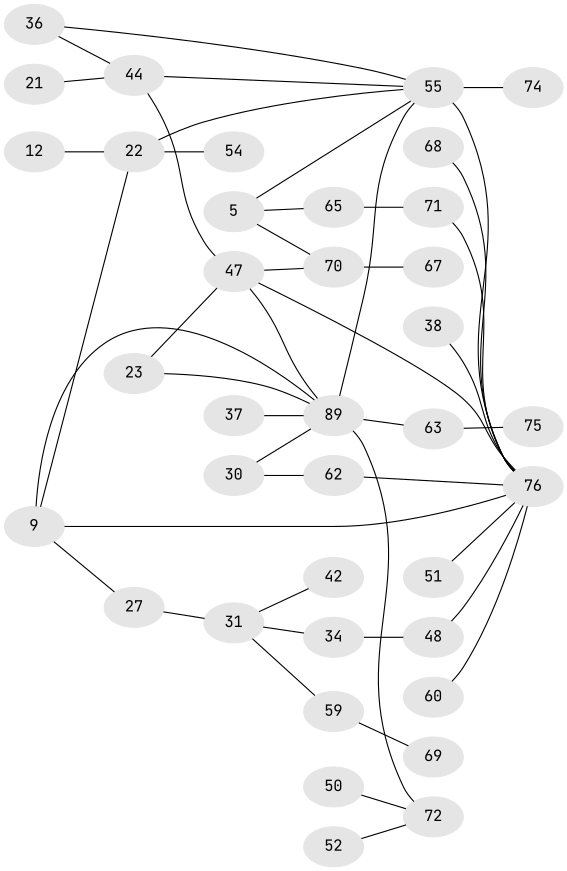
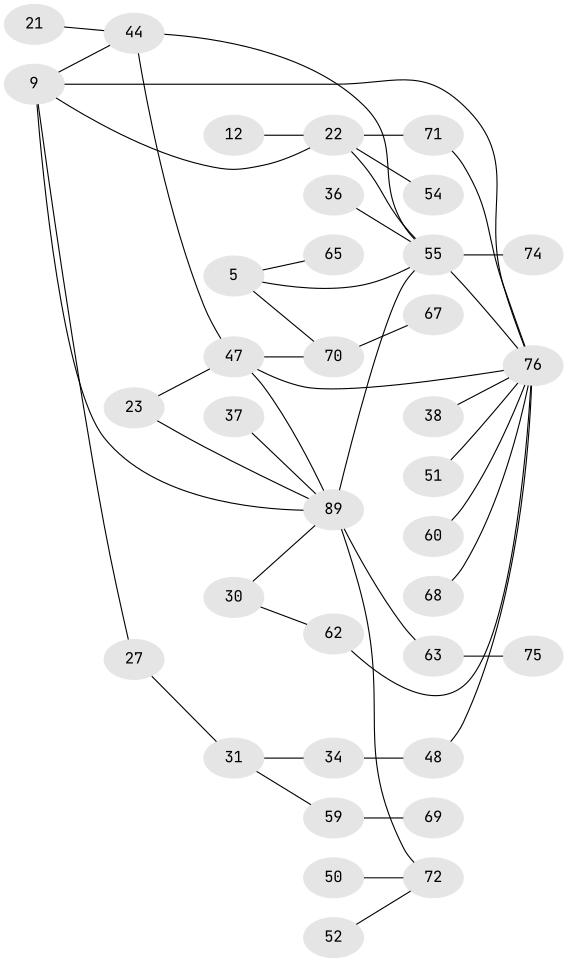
edge "36" -- "44": now "9" -- "44"
edge "65" -- "71": now "22" -- "71"
node "42": removed
